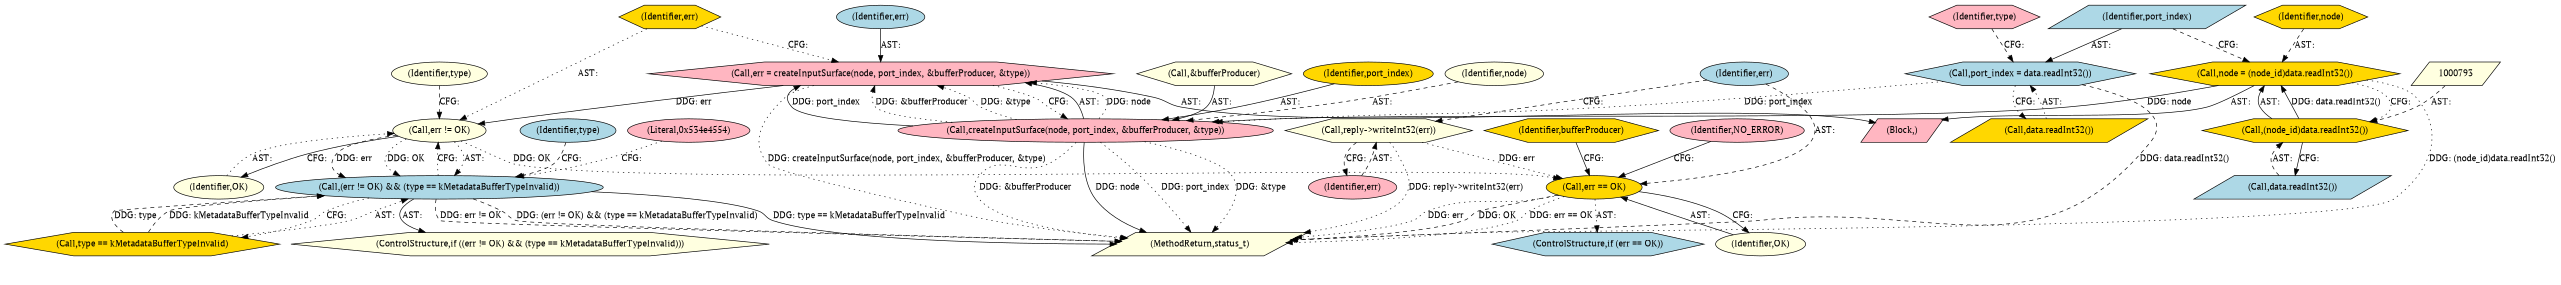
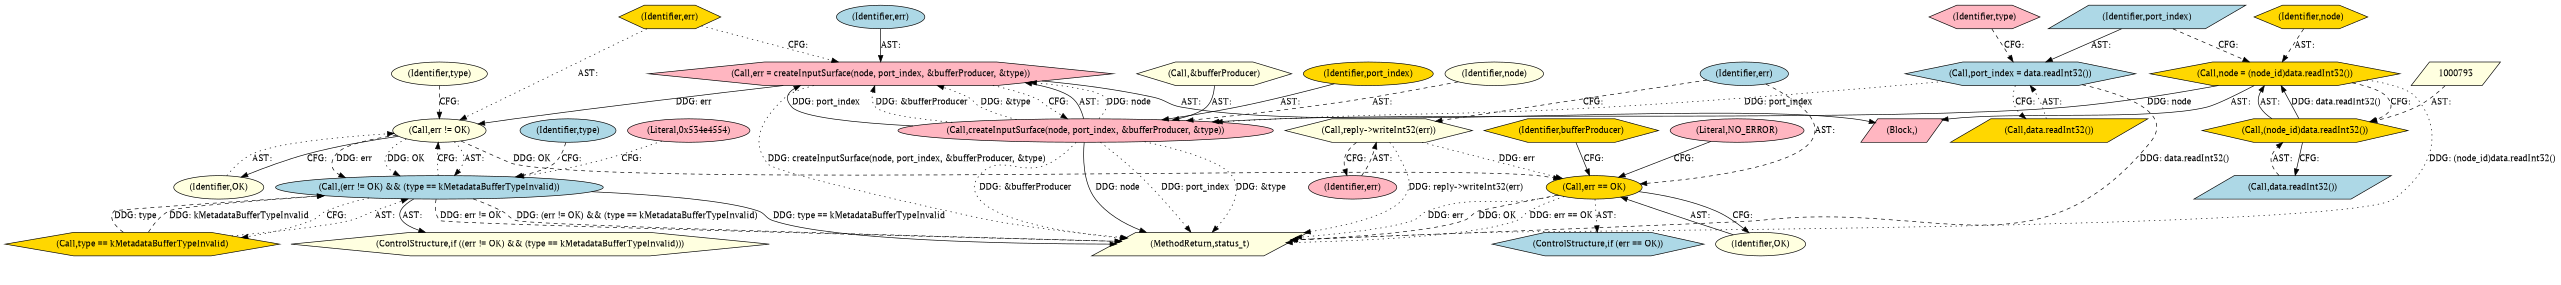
edge "(Call,node = (node_id)data.readInt32())" -> "(Call,(node_id)data.readInt32())": style dotted -> dashed
node "(Identifier,NO_ERROR)": label "(Identifier,NO_ERROR)" -> "(Literal,NO_ERROR)"
edge "(Call,err != OK)" -> "(Call,err == OK)": style dotted -> dashed
